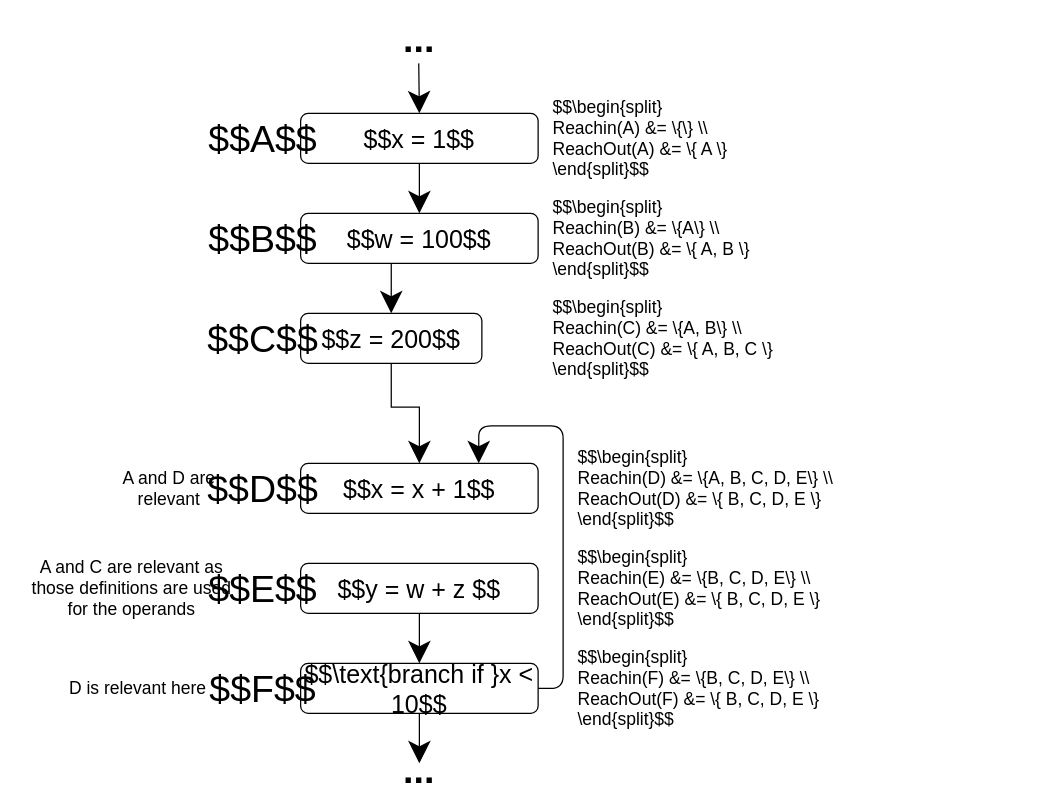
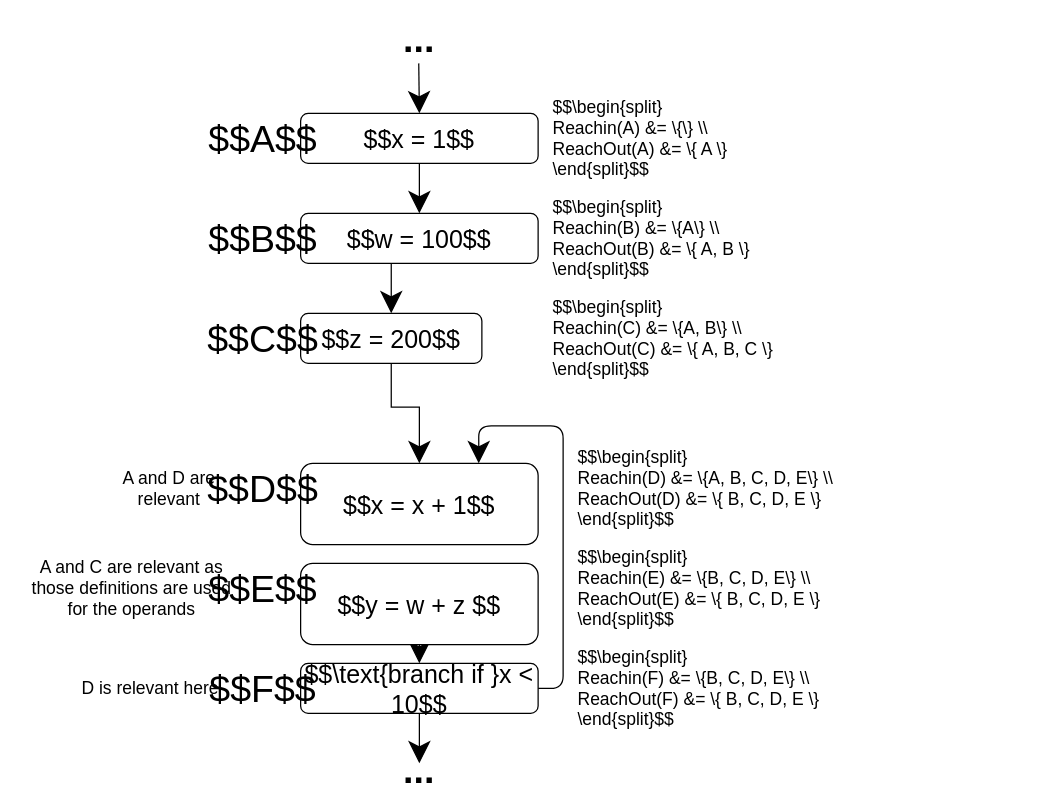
node "$$x = x + 1$$": size 238x50 -> 238x81
node "$$y = w + z $$": size 238x50 -> 238x81
node "D is relevant here": moved (138, 688) -> (151, 688)
